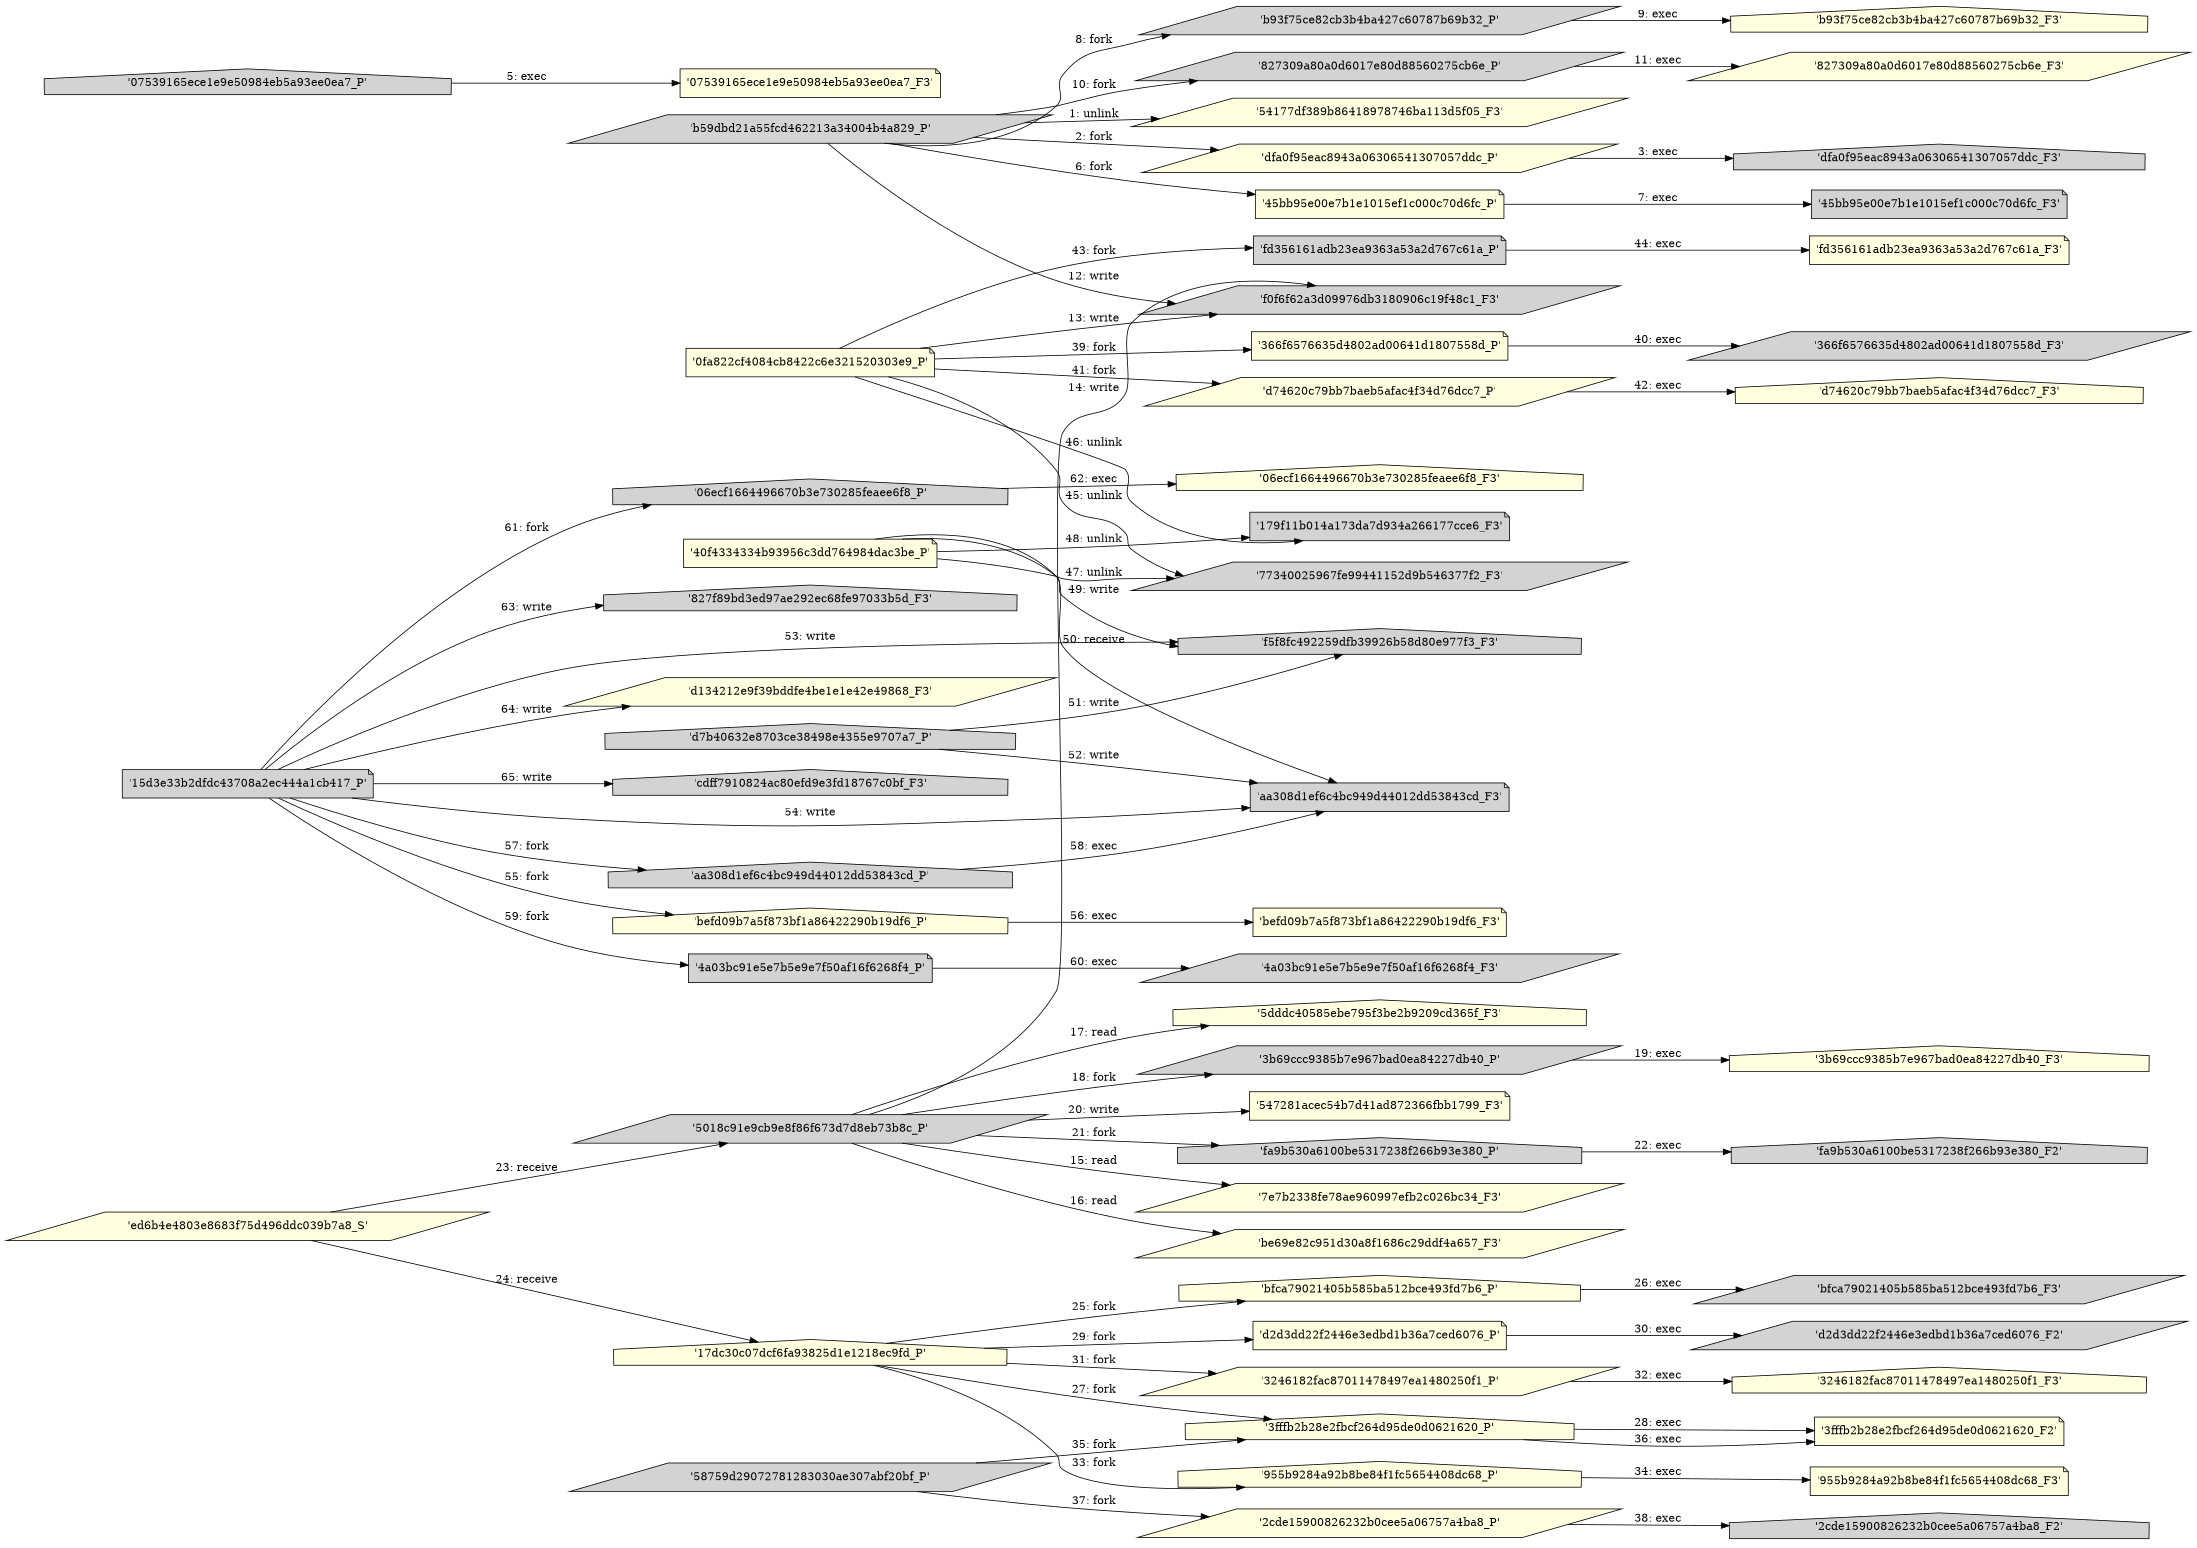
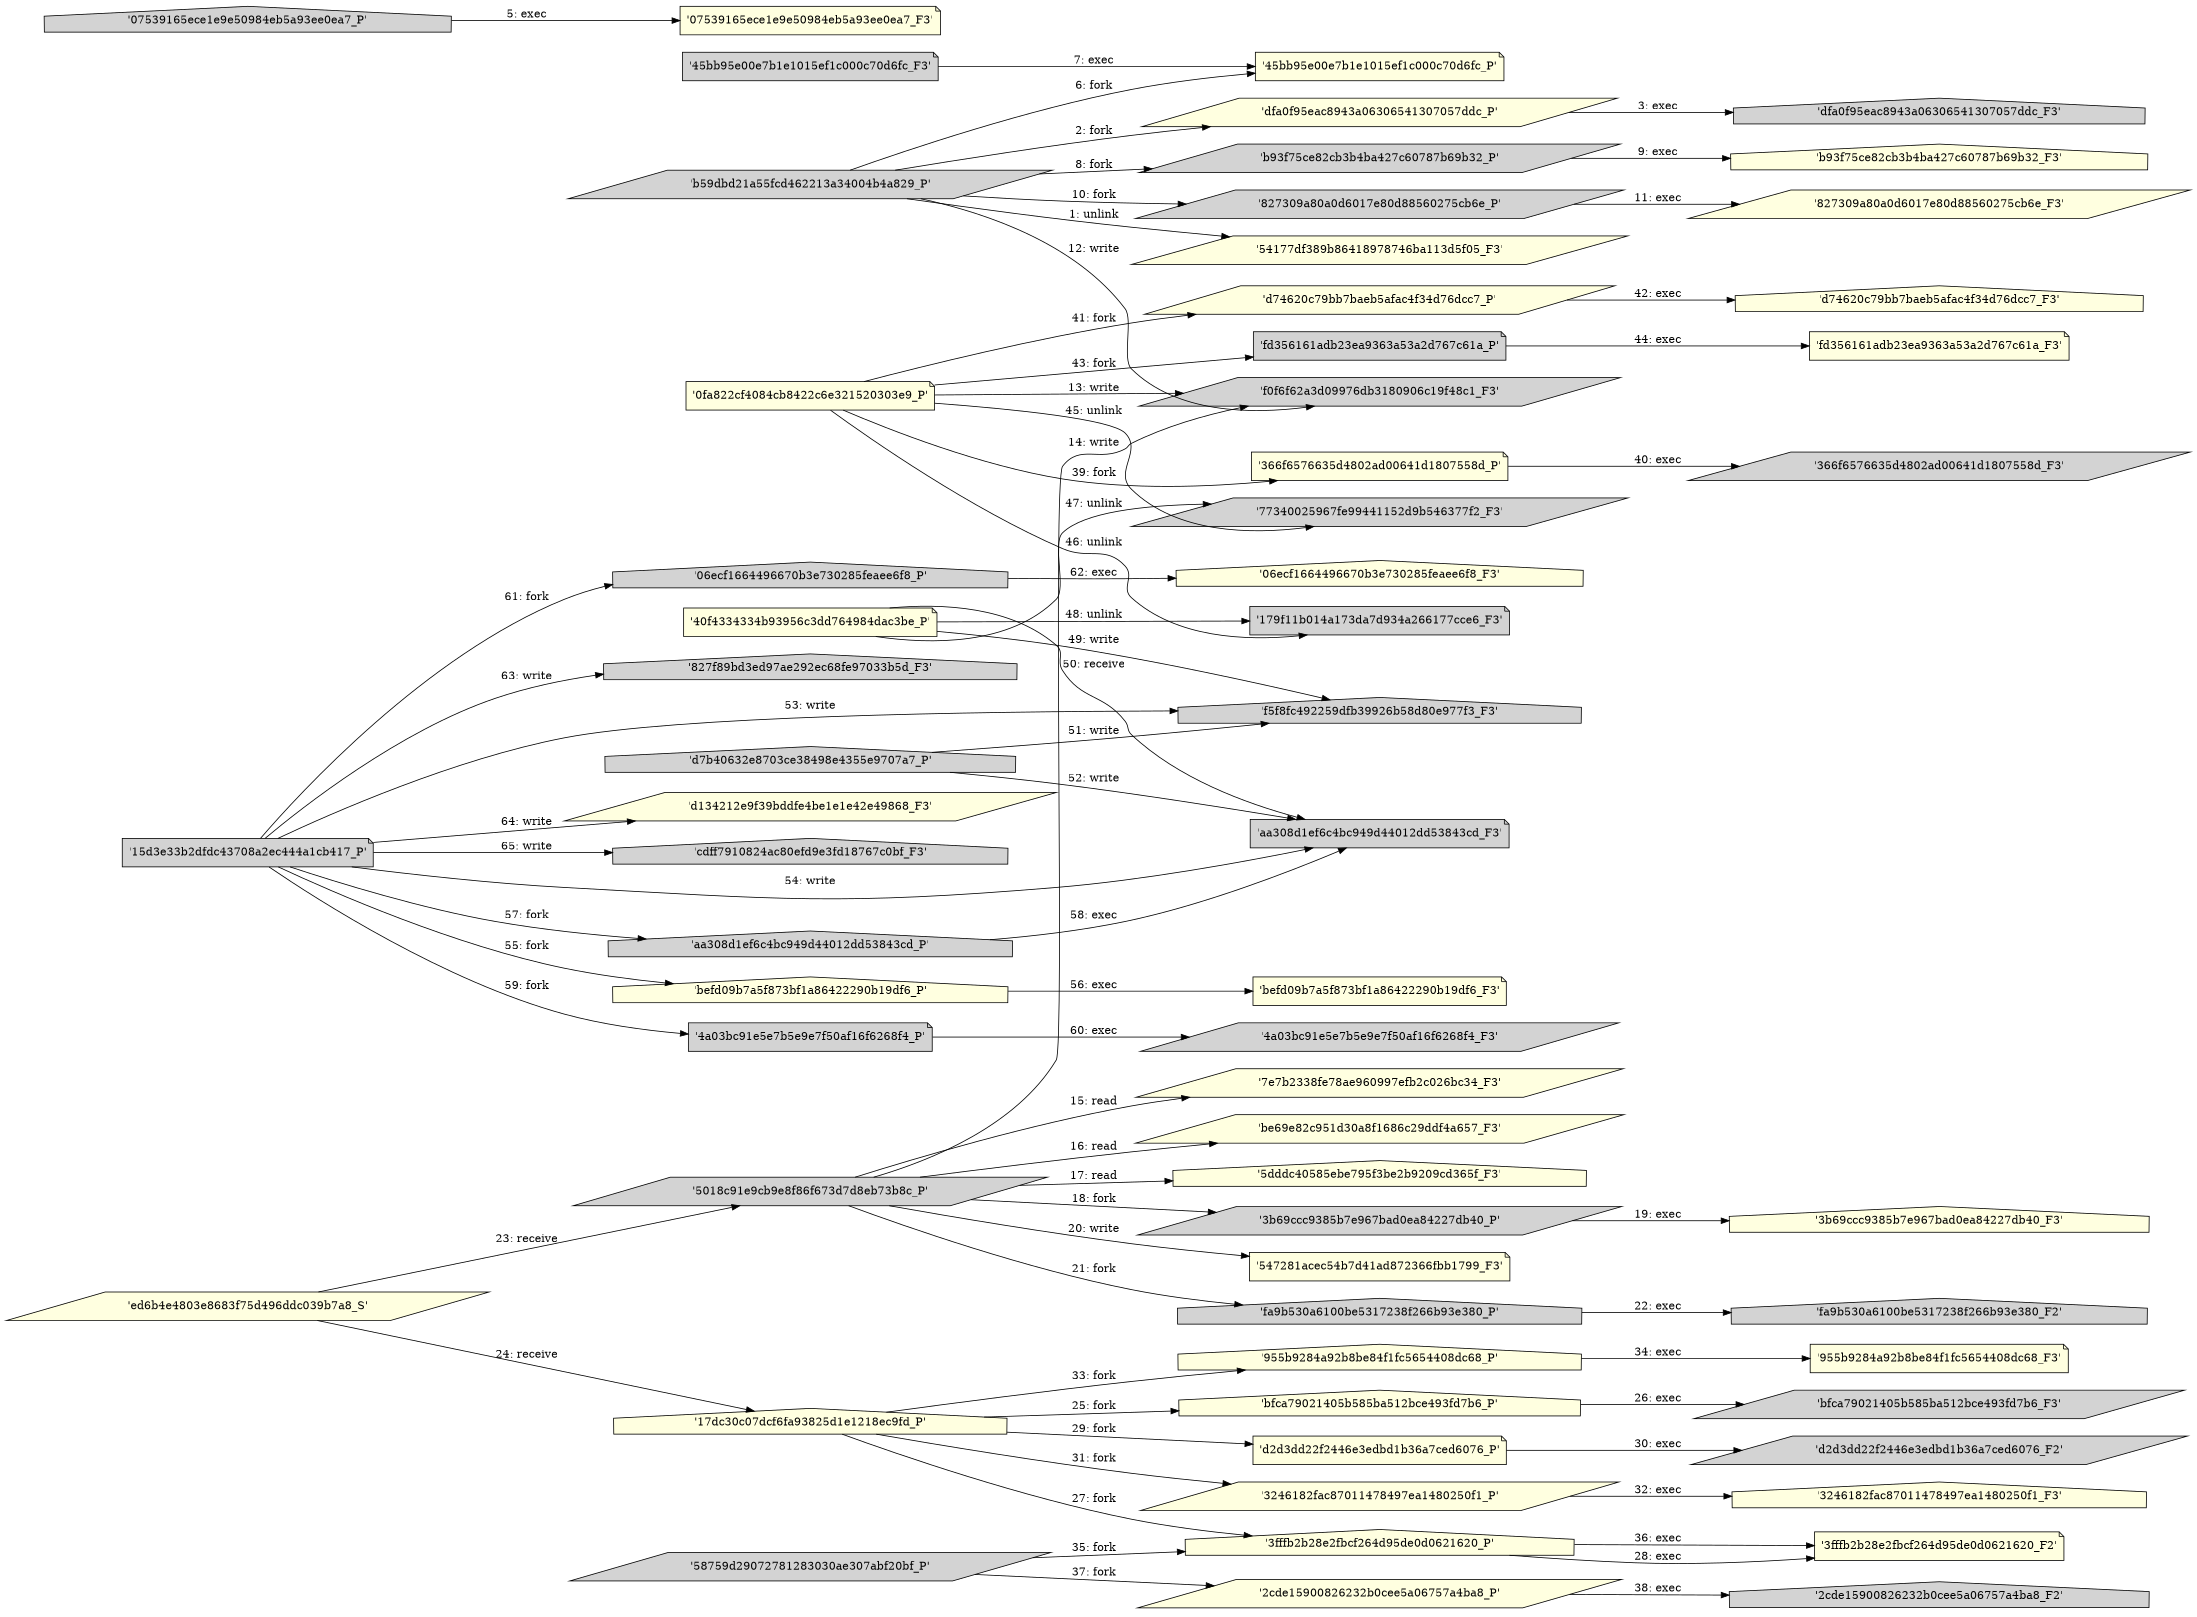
edge "'45bb95e00e7b1e1015ef1c000c70d6fc_P'" -> "'45bb95e00e7b1e1015ef1c000c70d6fc_F3'": reversed
